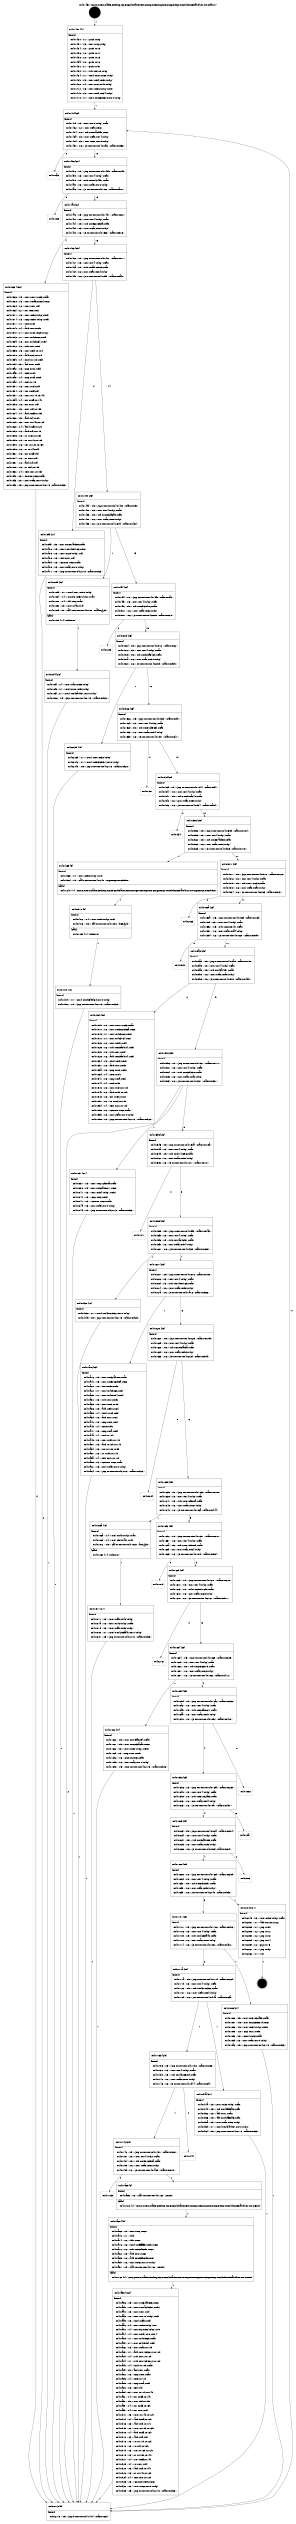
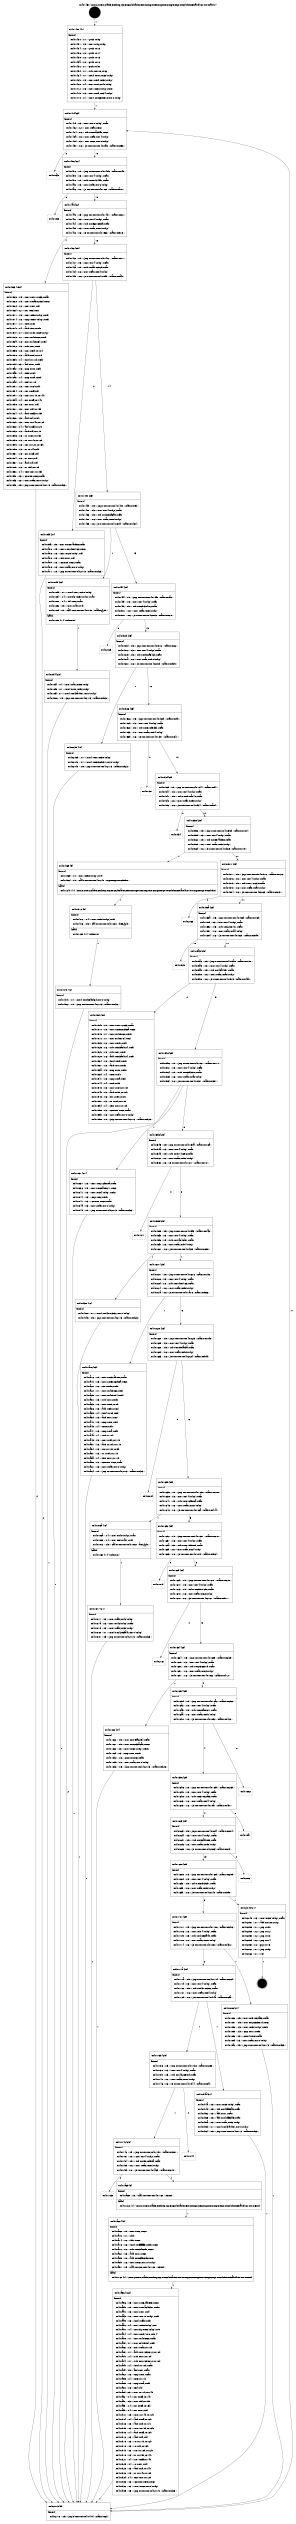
edge "0x40158a [25]" -> "0x401e29": label " 0" -> " 18"
edge "0x4016b6 [25]" -> "0x4018a7": label " 12" -> " 0"
edge "0x4016cf [25]" -> "0x4016e8 [25]": label " 4" -> " 13"
